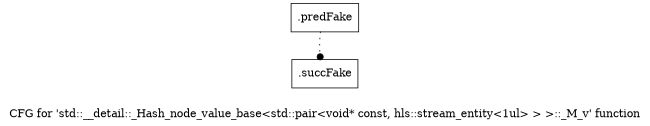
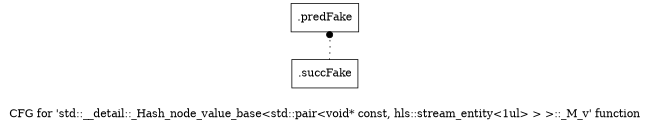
edge ".predFake" -> ".succFake": reversed
